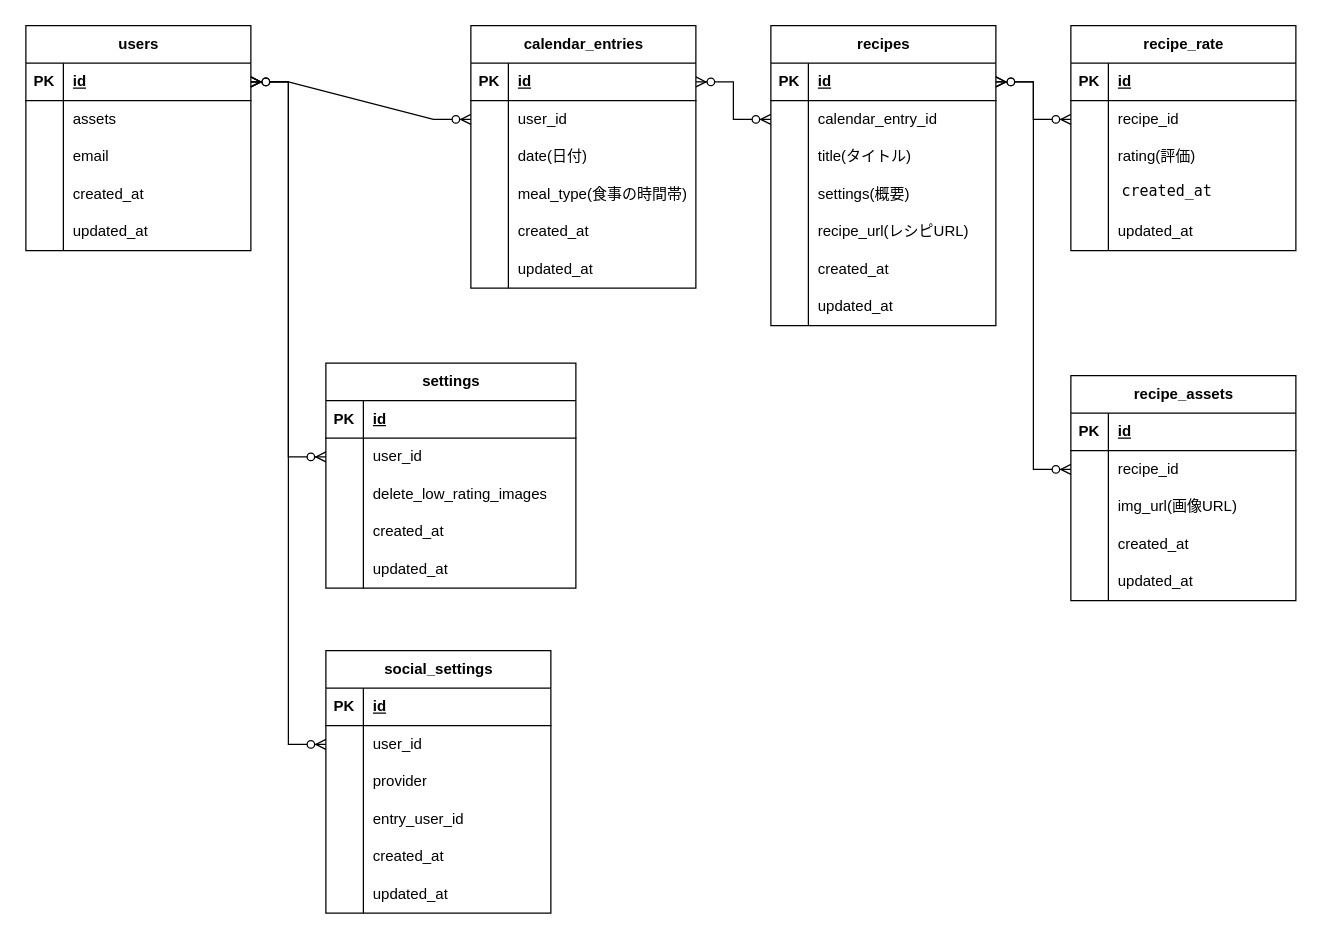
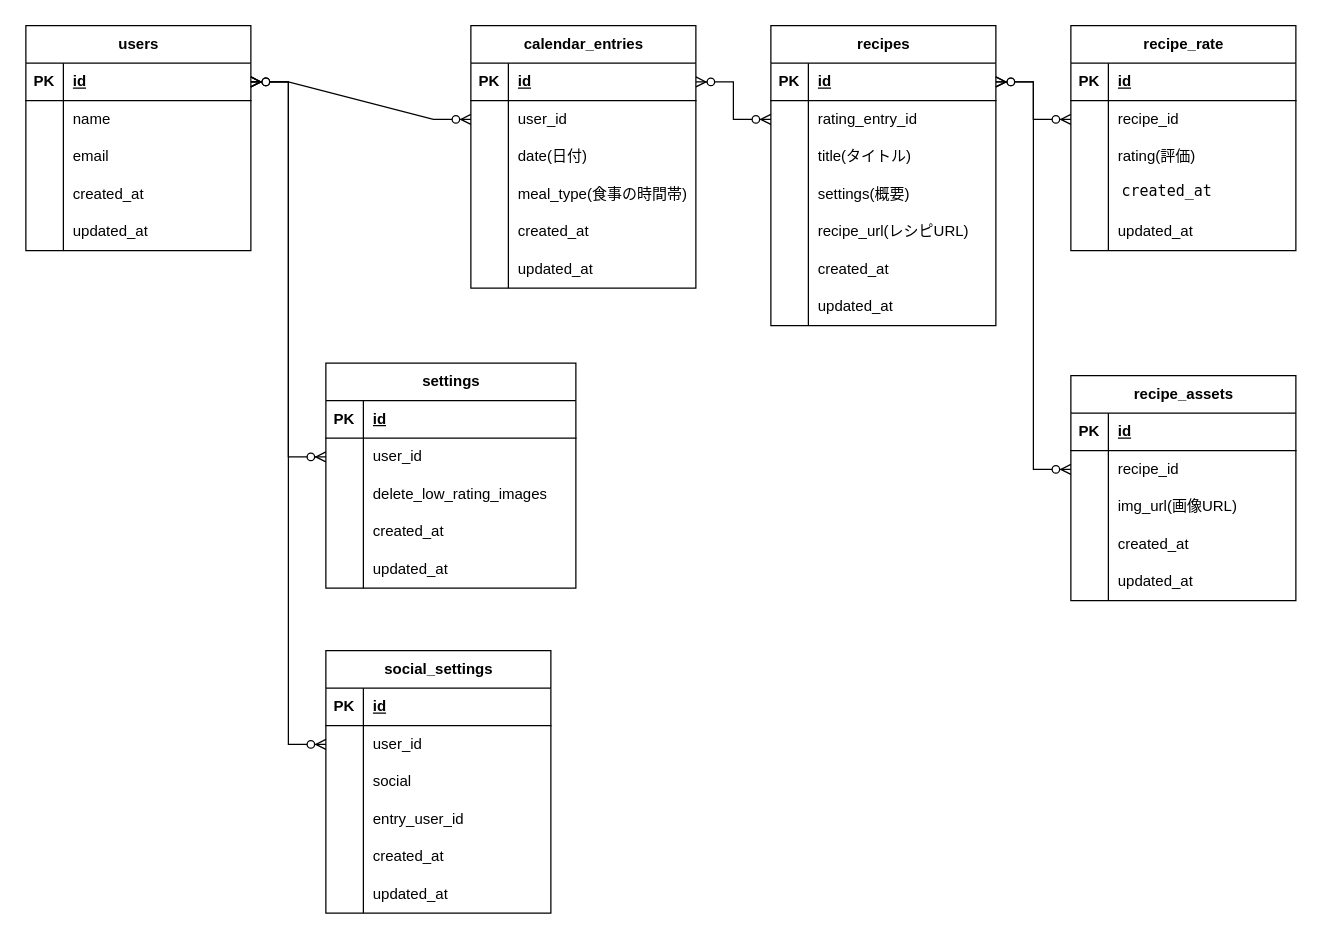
node "assets": label "assets" -> "name"
node "calendar_entry_id": label "calendar_entry_id" -> "rating_entry_id"
node "provider": label "provider" -> "social"
